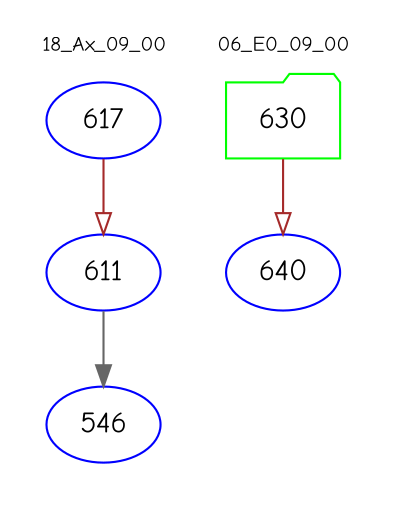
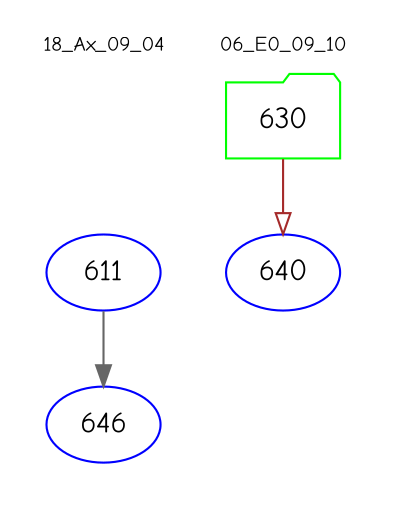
cluster "18_Ax_09_00": label "18_Ax_09_00" -> "18_Ax_09_04"
cluster "06_E0_09_00": label "06_E0_09_00" -> "06_E0_09_10"
node "617": removed
node "546": label "546" -> "646"
